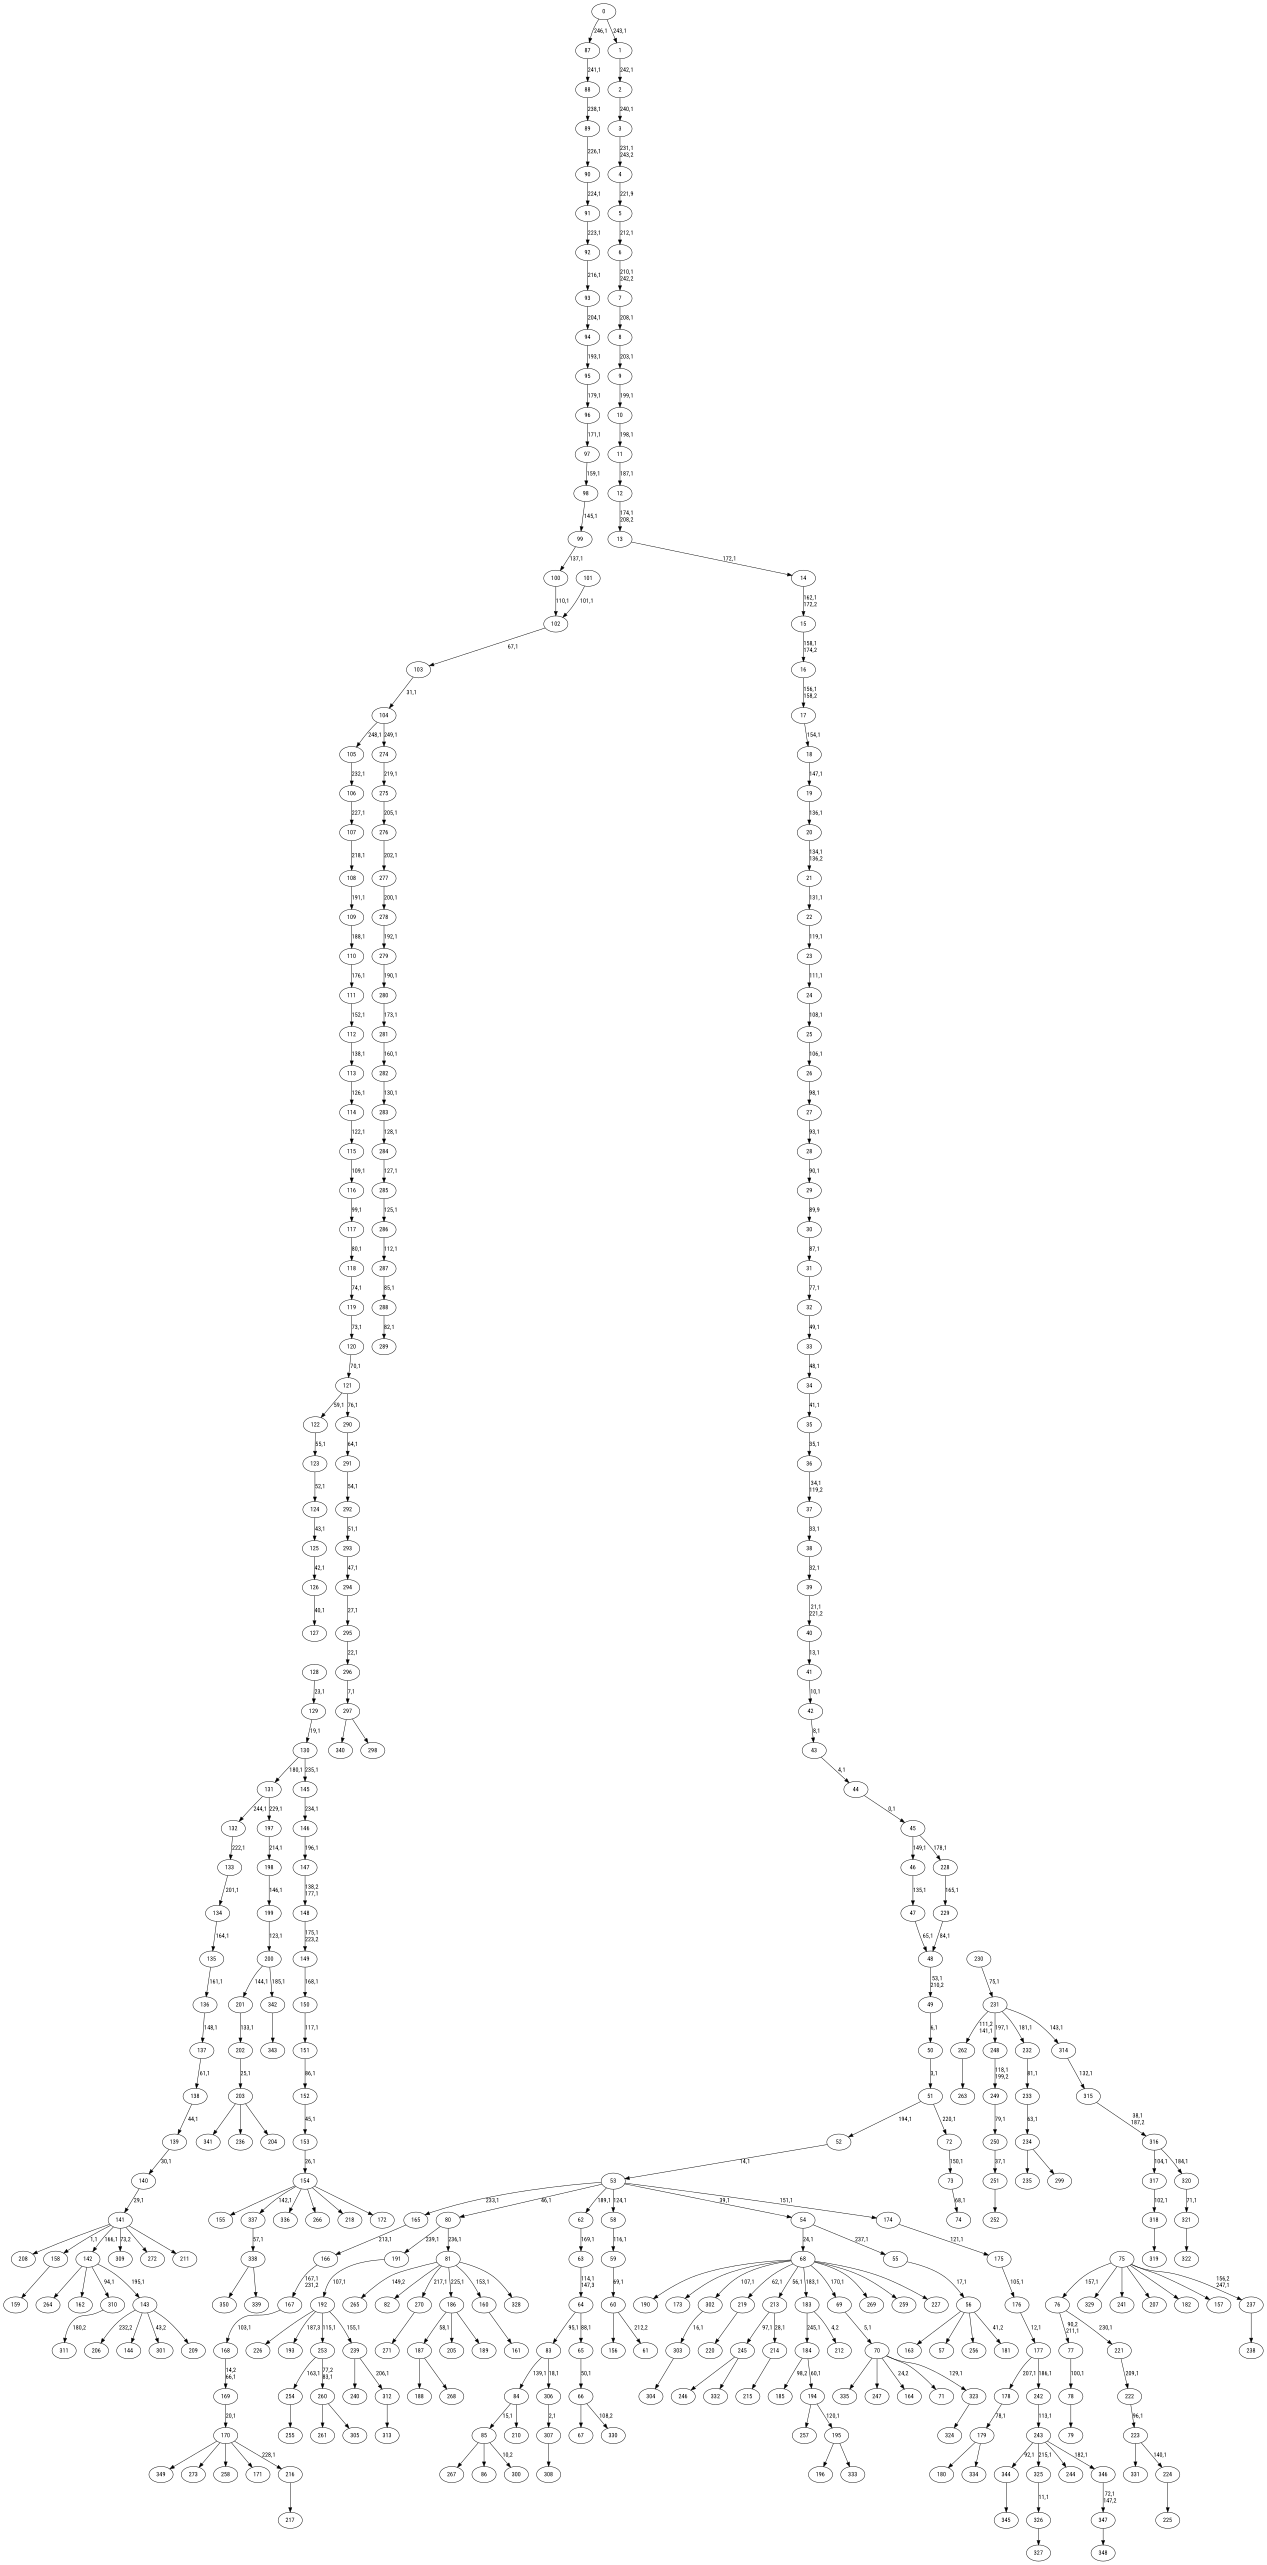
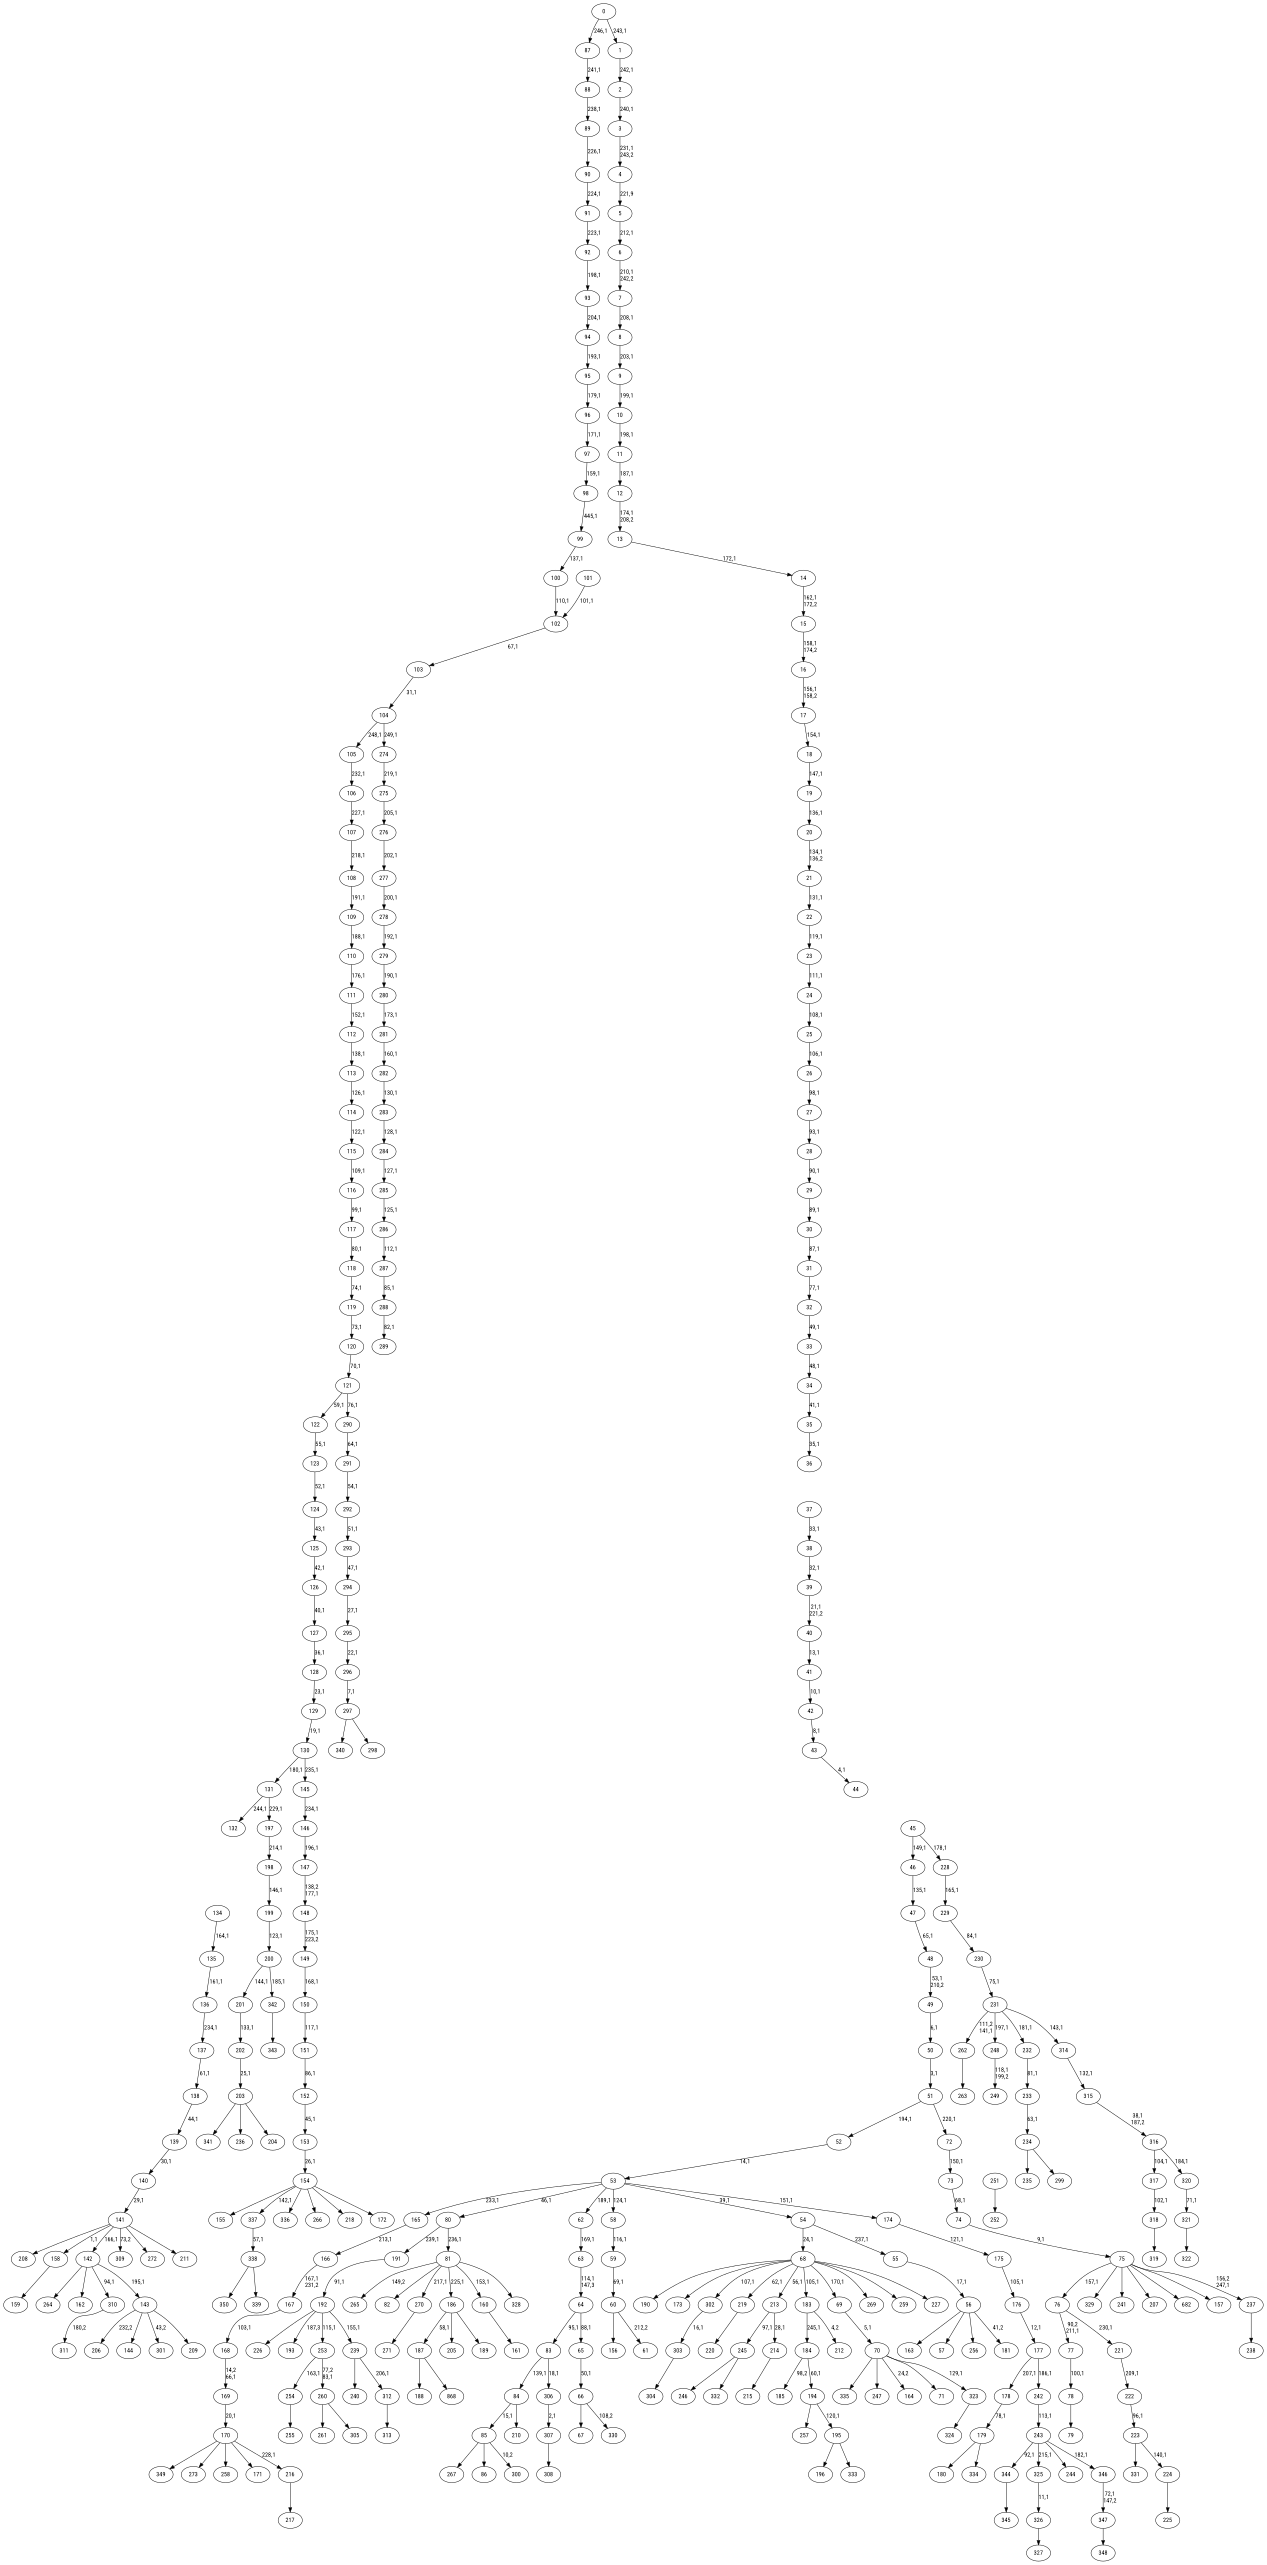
edge "92" -> "93": label "216,1" -> "198,1"
edge "98" -> "99": label "145,1" -> "445,1"
edge "29" -> "30": label "89,9" -> "89,1"
edge "36" -> "37": removed, label "34,1 119,2"
edge "127" -> "128": added, label "36,1"
edge "44" -> "45": removed, label "0,1"
node "133": removed
edge "229" -> "48": now "229" -> "230"
edge "136" -> "137": label "148,1" -> "234,1"
node "250": removed
edge "74" -> "75": added, label "9,1"
edge "191" -> "192": label "107,1" -> "91,1"
edge "68" -> "183": label "183,1" -> "105,1"
node "182": label "182" -> "682"
node "268": label "268" -> "868"
